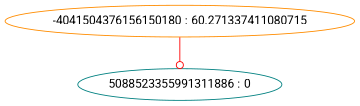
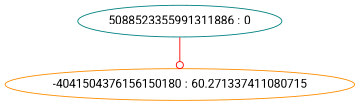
edge "-4041504376156150180 : 60.271337411080715" -> "5088523355991311886 : 0": reversed
